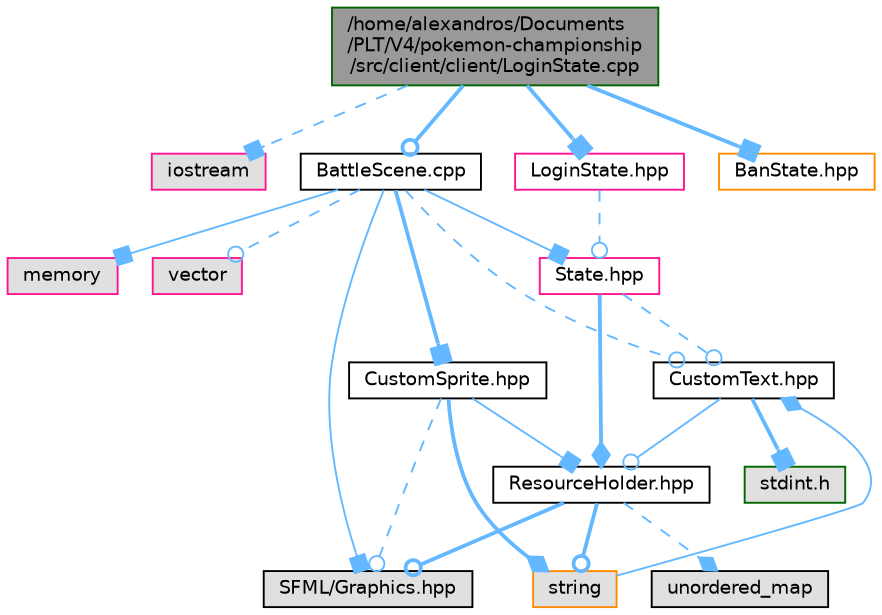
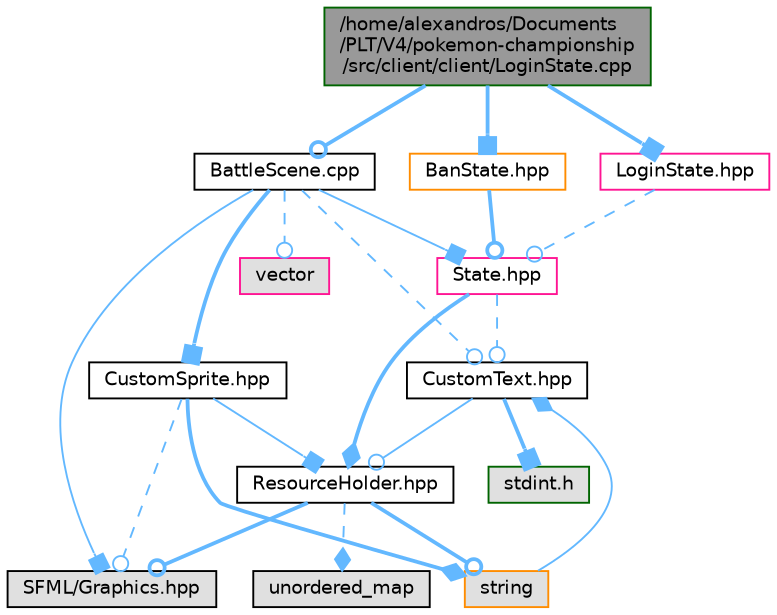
node "iostream": removed
edge "BanState.hpp" -> "State.hpp": added
node "memory": removed
